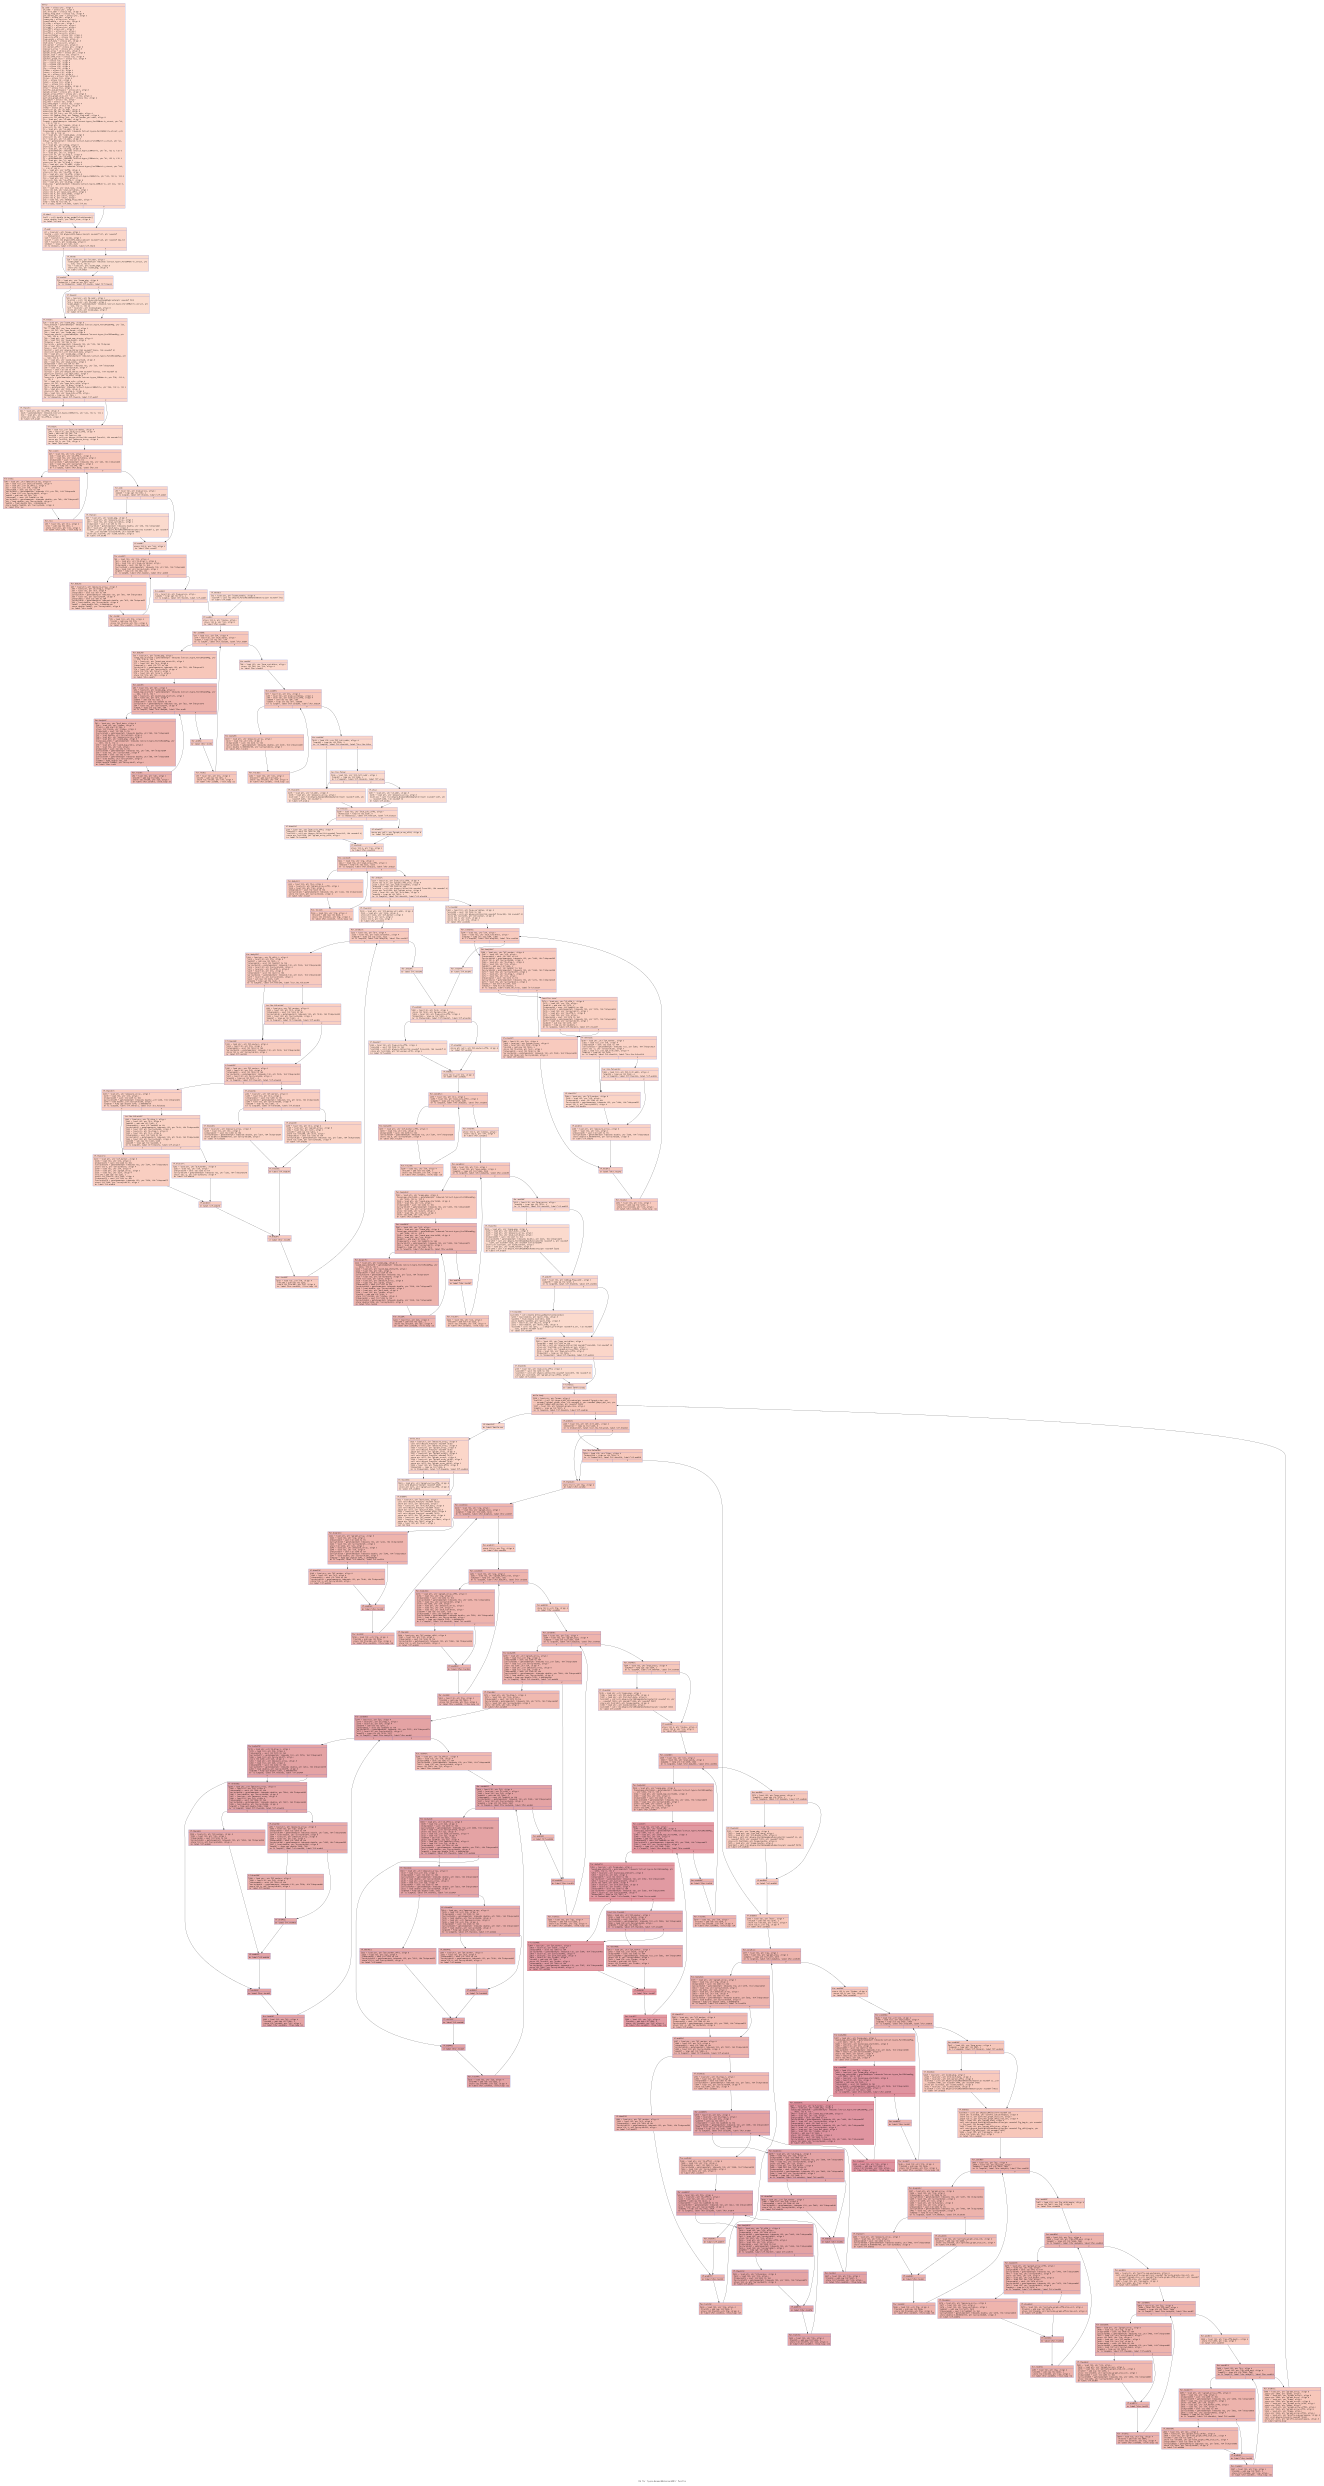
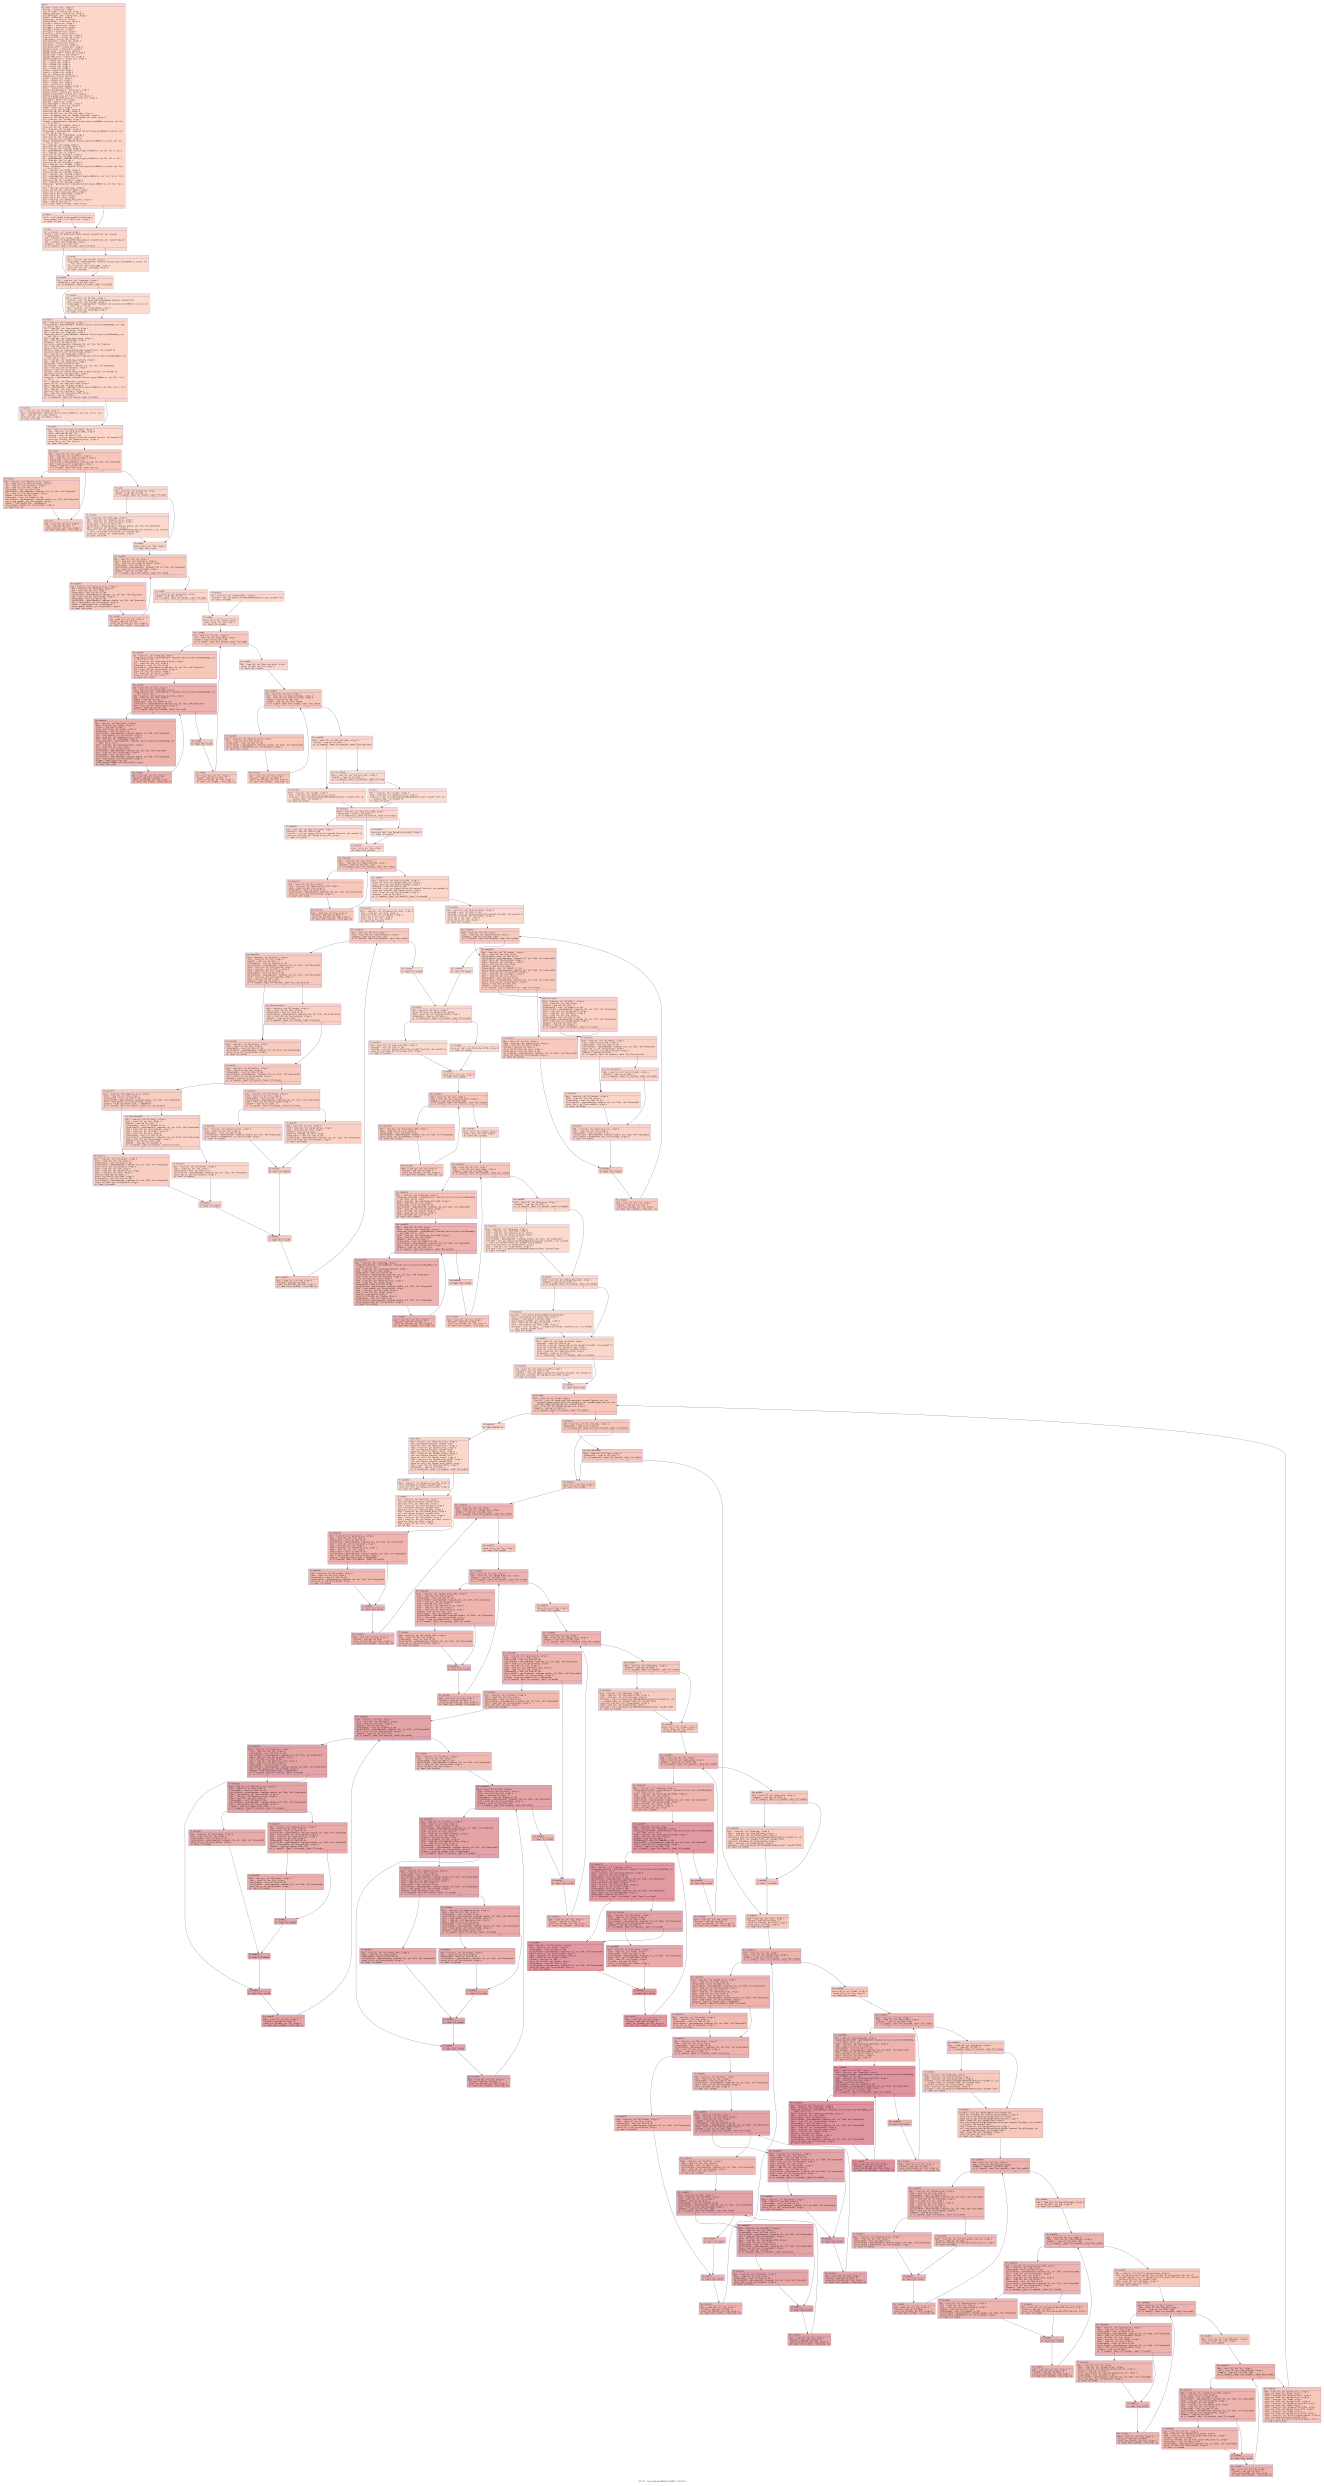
edge "for.inc:" -> "for.cond:": reversed
edge "if.then114:" -> "if.end118:": now "if.end112:" -> "if.end118:"
